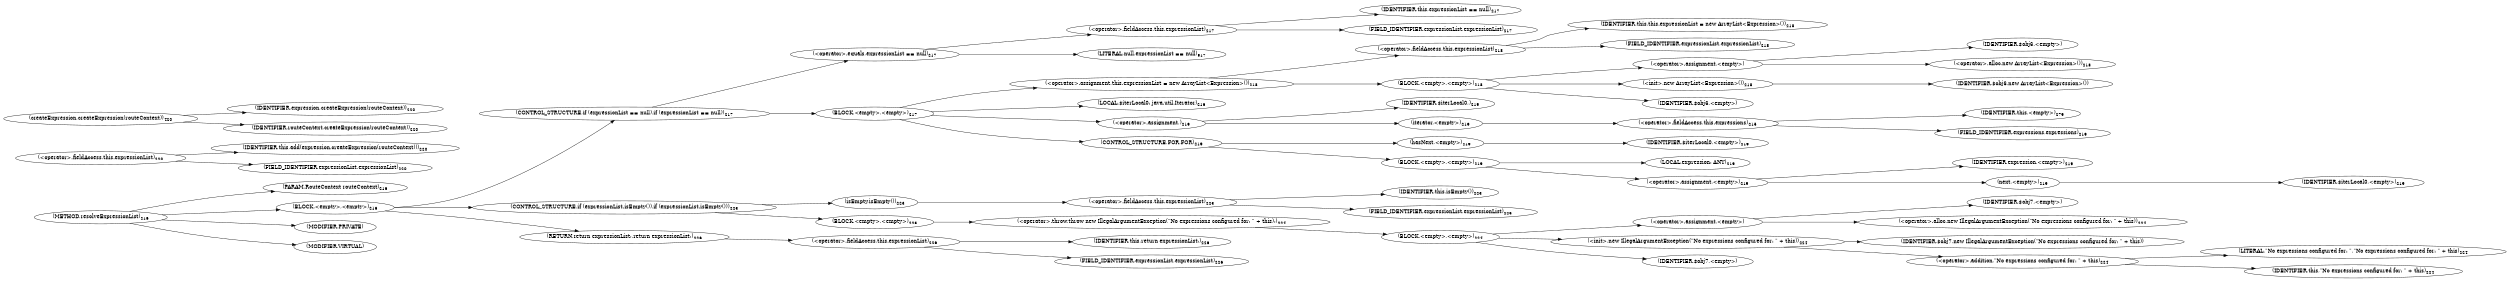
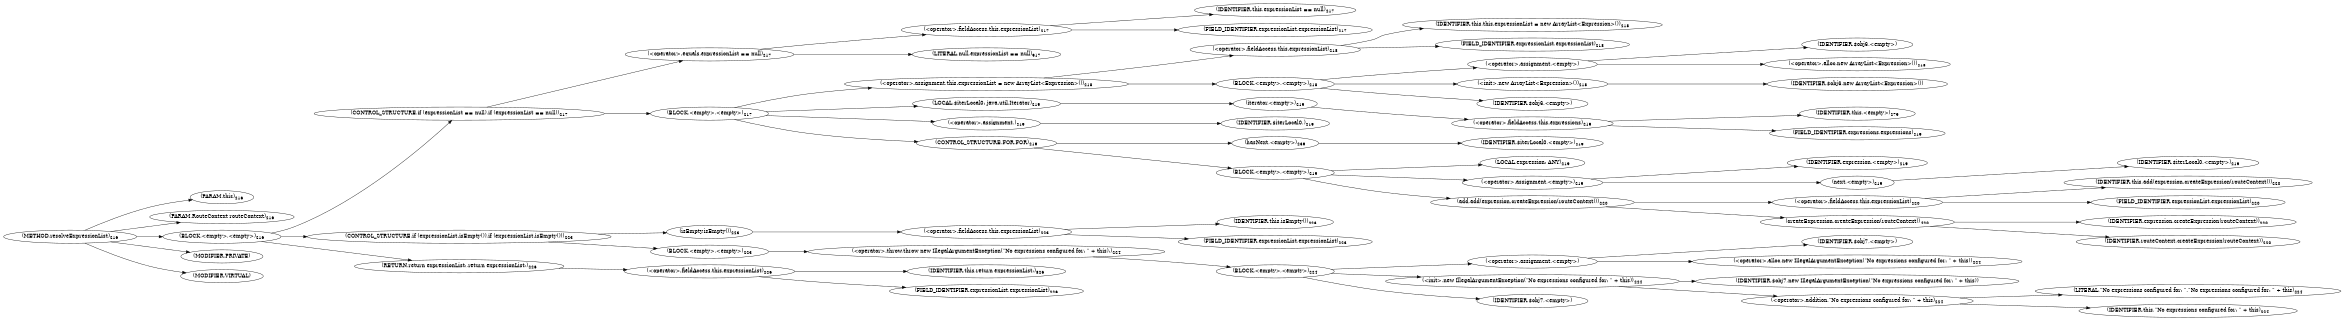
node "(LOCAL,$iterLocal0: java.util.Iterator)": text "216" -> "219"
edge "(<operator>.assignment,)" -> "(iterator,<empty>)": now "(LOCAL,$iterLocal0: java.util.Iterator)" -> "(iterator,<empty>)"
node "(<operator>.fieldAccess,this.expressions)": text "215" -> "219"
node "(hasNext,<empty>)": text "219" -> "239"
node "(PARAM,this)": added
node "(add,add(expression.createExpression(routeContext)))": added
node "(IDENTIFIER,this,return expressionList;)": text "226" -> "826"
